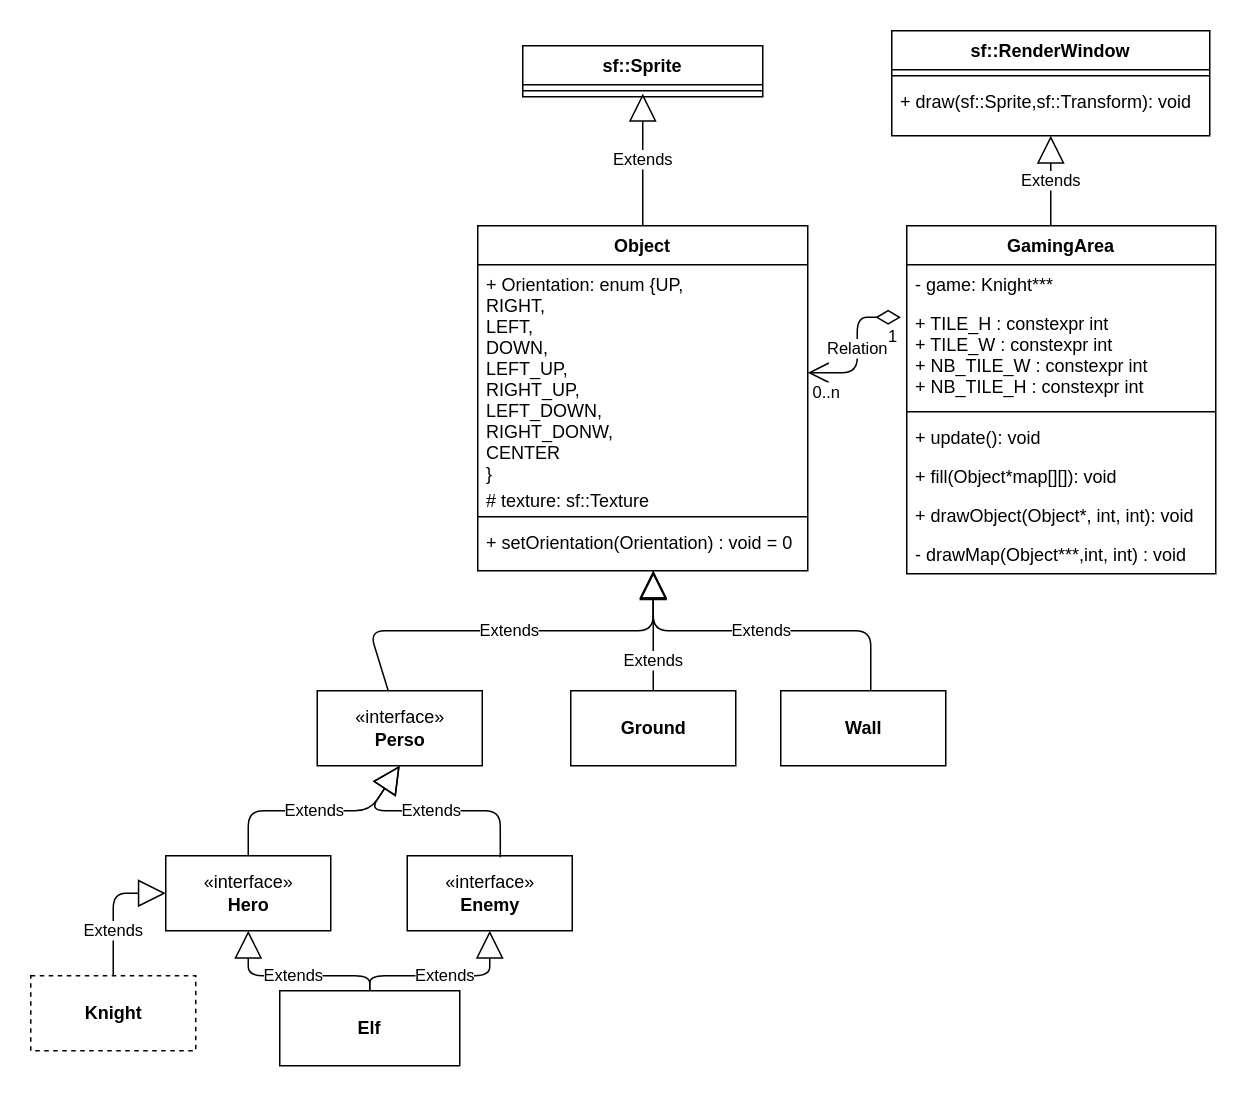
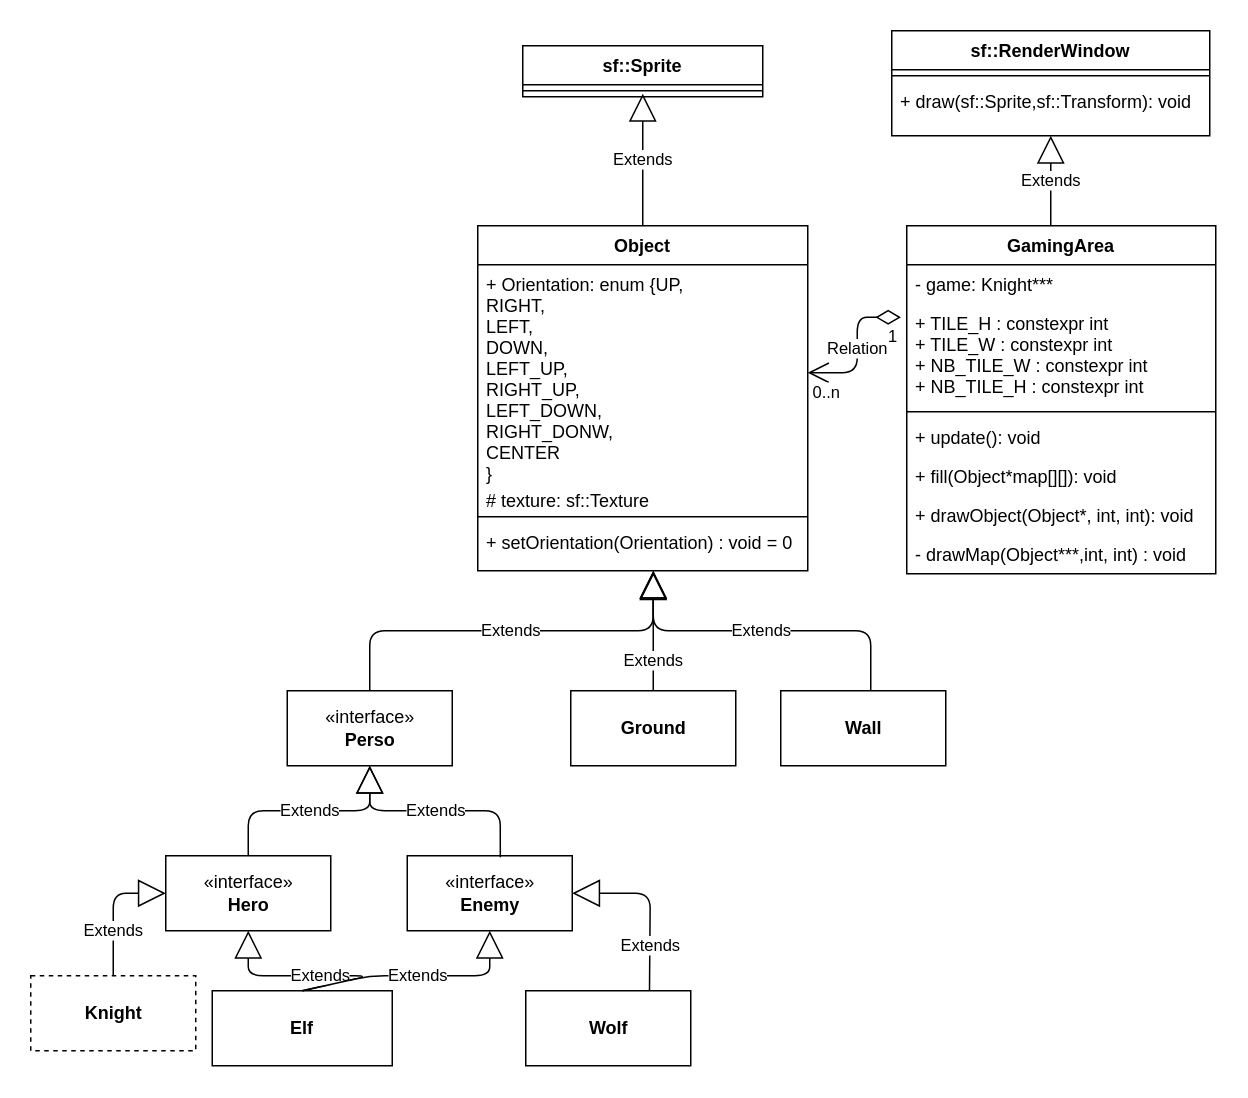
node "«interface» Perso": moved (400, 728) -> (370, 728)
edge "Wolf" -> "«interface» Enemy": added, label "Extends"
node "Elf": moved (370, 1028) -> (302, 1028)
node "Wolf": added
